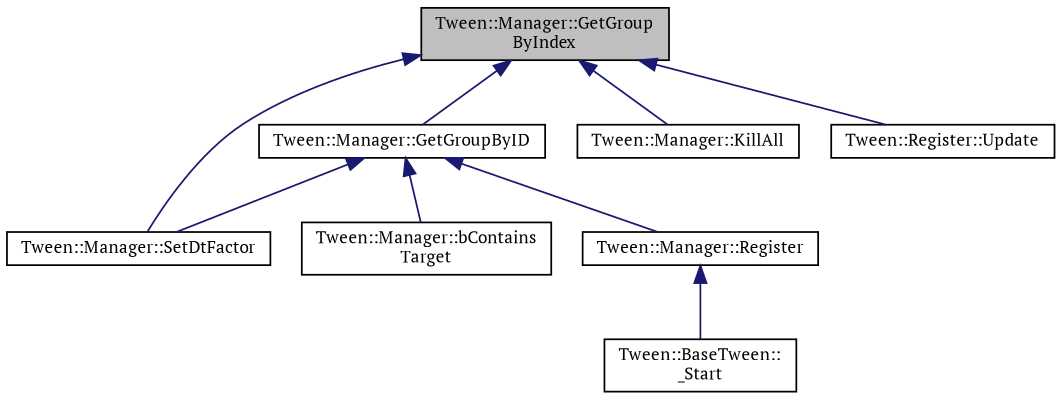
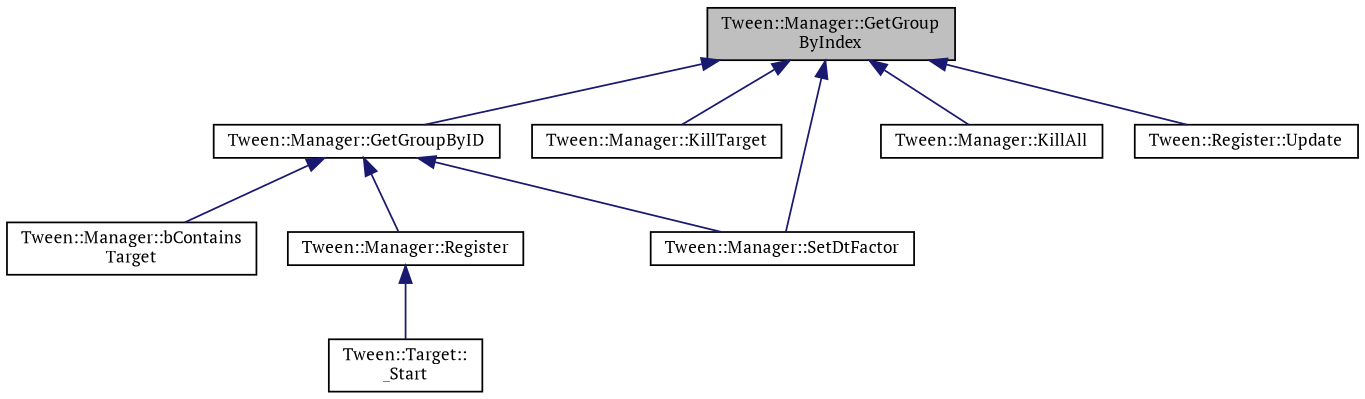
node "Tween::Manager::KillTarget": added
node "Tween::BaseTween:: _Start": label "Tween::BaseTween:: _Start" -> "Tween::Target:: _Start"
